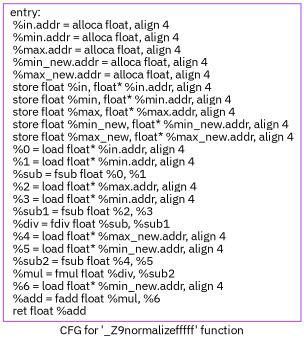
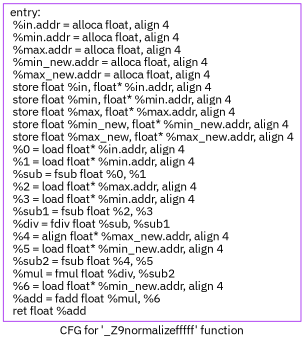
node "entry:": text "%4 = load float* %max_new.addr, align 4" -> "%4 = align float* %max_new.addr, align 4"
